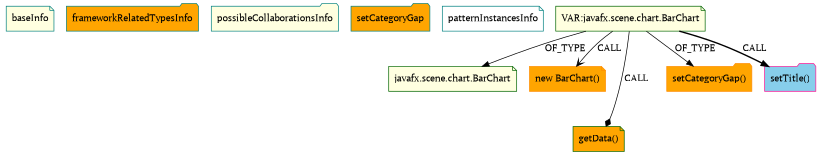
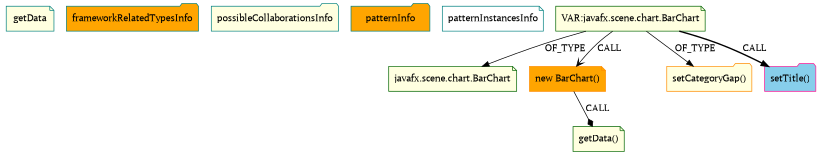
node "baseInfo": label "baseInfo" -> "getData"
node "setCategoryGap": label "setCategoryGap" -> "patternInfo"
edge "VAR:javafx.scene.chart.BarChart" -> "getData()": now "new BarChart()" -> "getData()"
node "setCategoryGap()": fillcolor orange -> lightyellow
node "getData()": fillcolor orange -> lightyellow
